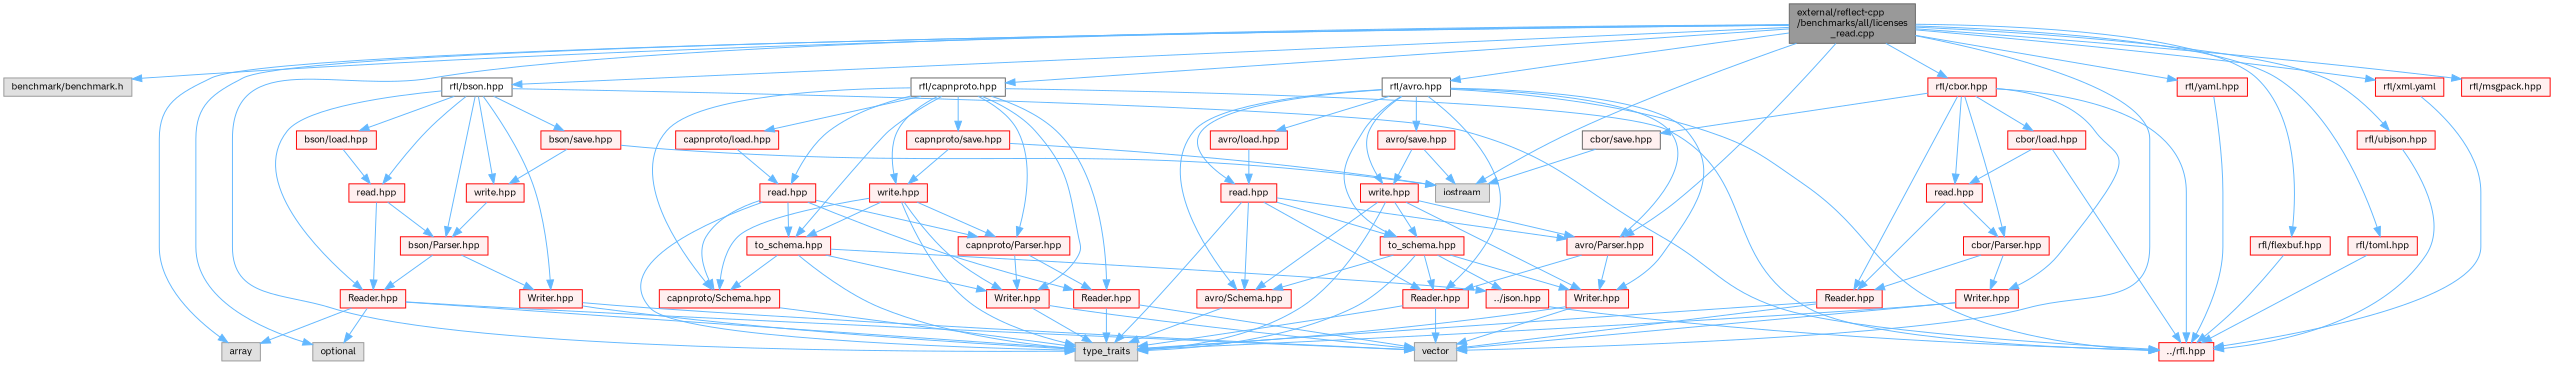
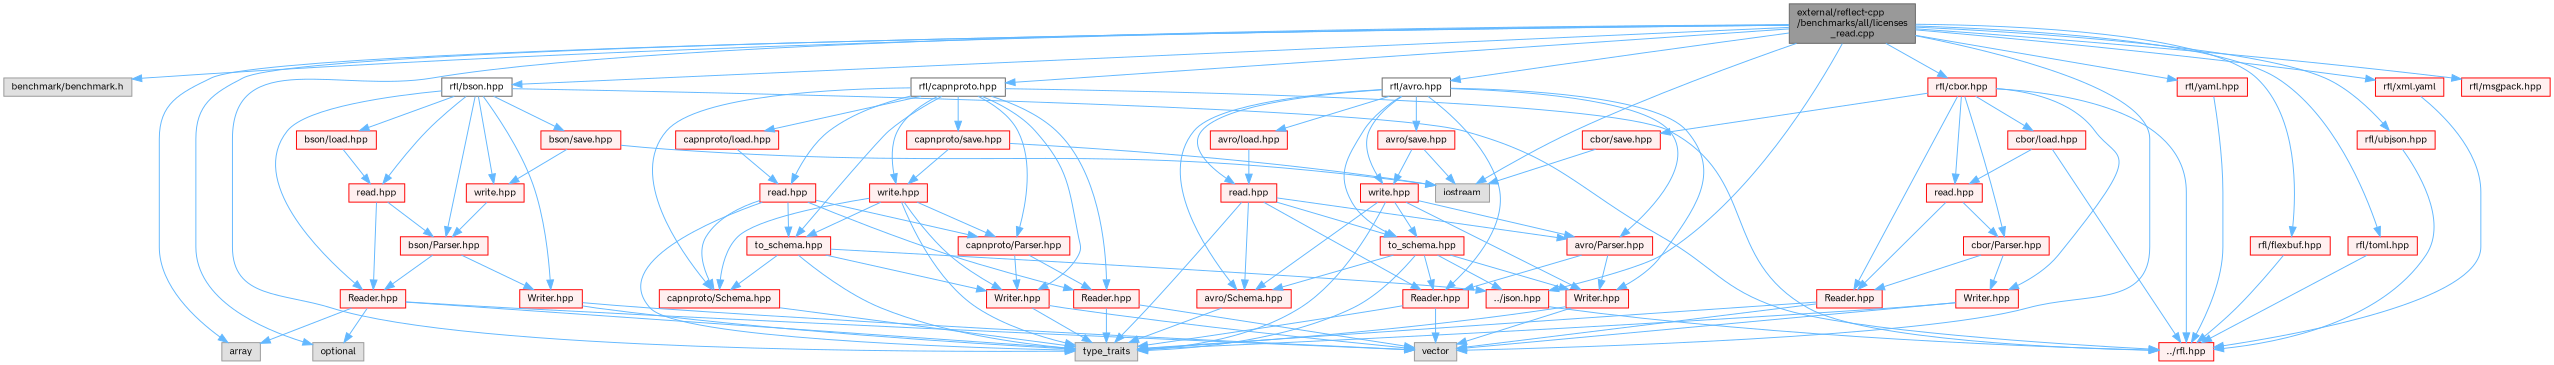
edge "external/reflect-cpp /benchmarks/all/licenses _read.cpp" -> "avro/Parser.hpp": now "external/reflect-cpp /benchmarks/all/licenses _read.cpp" -> "../json.hpp"
node "cbor/save.hpp": color grey40 -> red
edge "rfl/avro.hpp" -> "../rfl.hpp": removed
